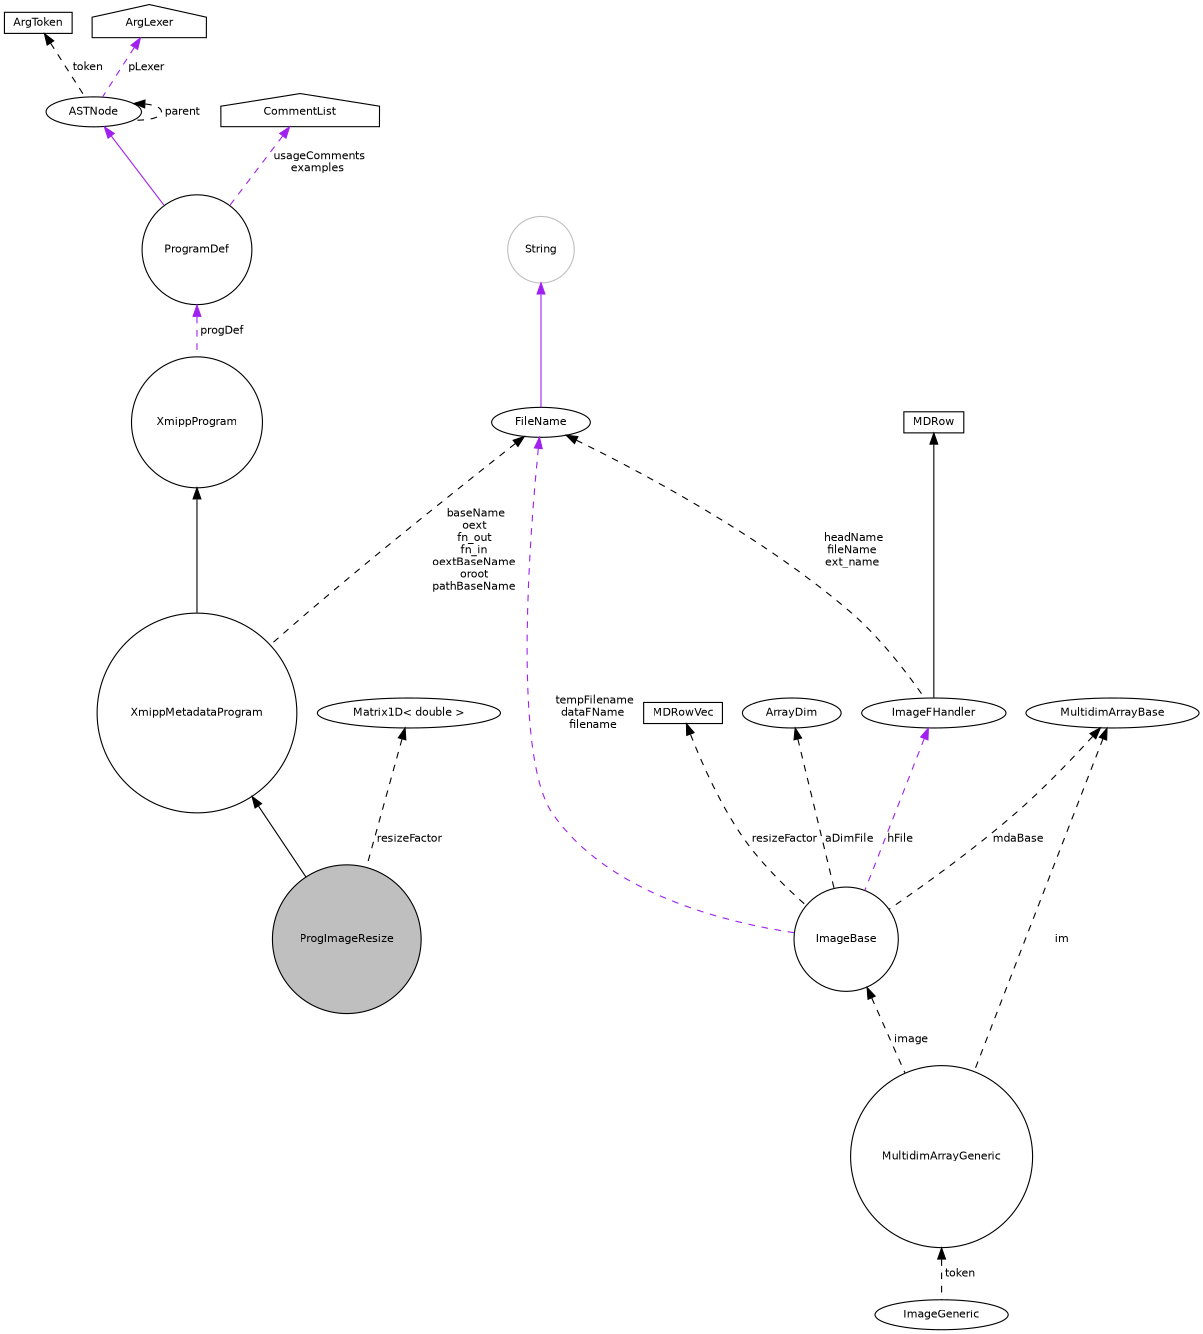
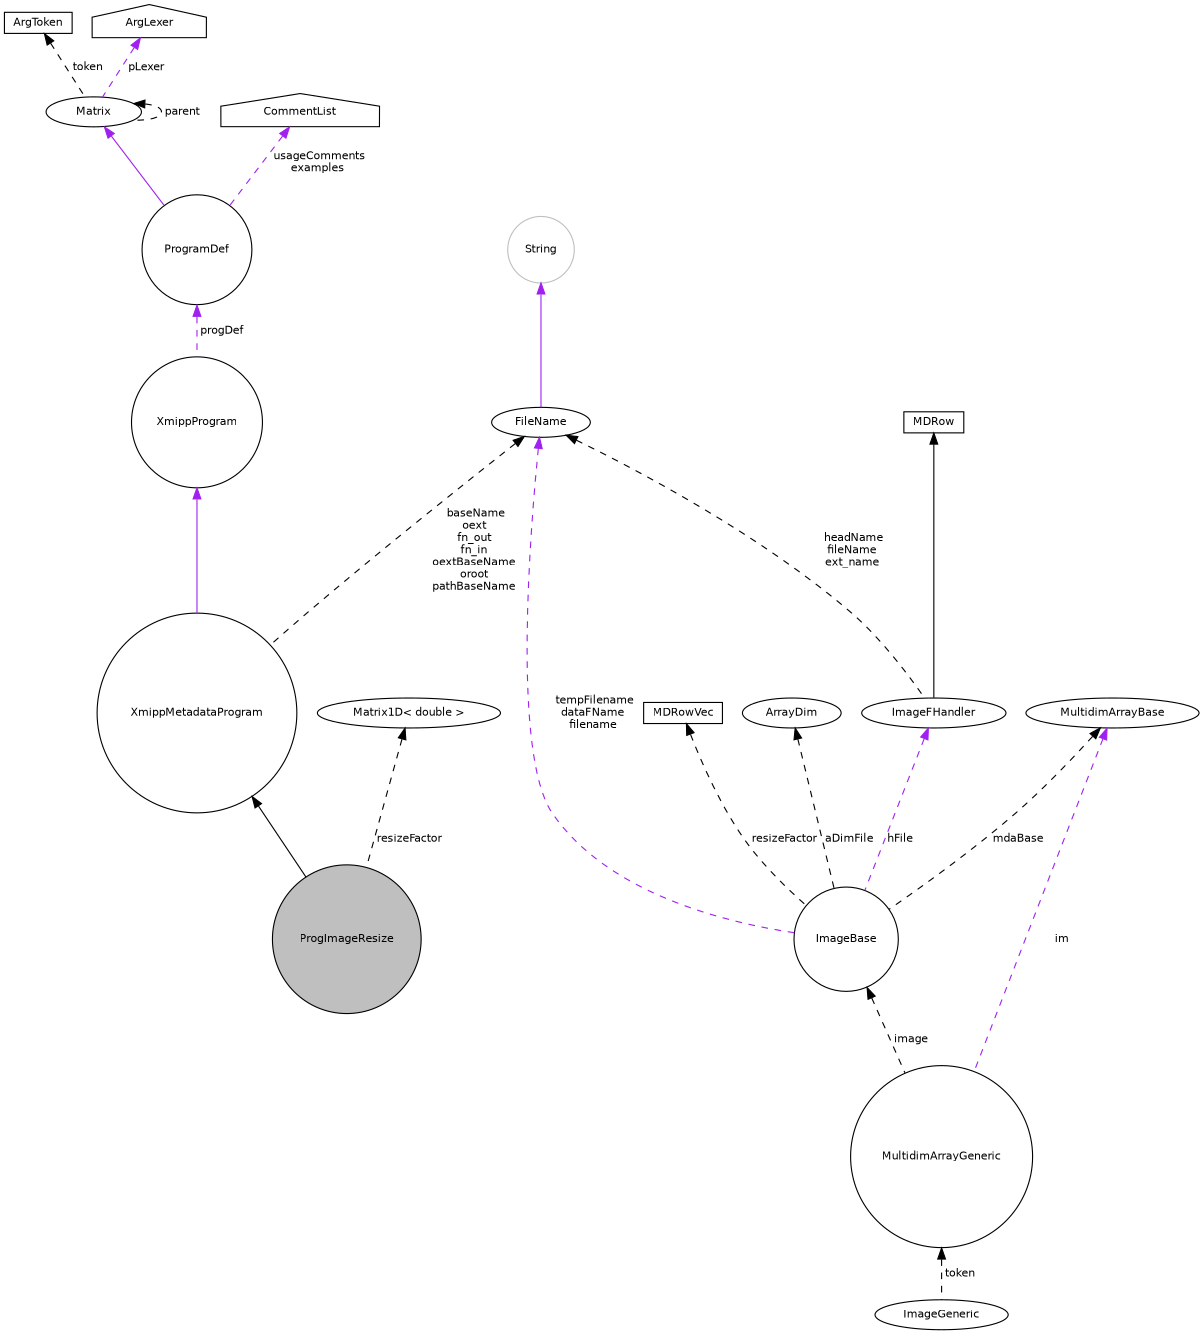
node "ASTNode": label "ASTNode" -> "Matrix"
edge "XmippMetadataProgram" -> "XmippProgram": color black -> purple
edge "MultidimArrayGeneric" -> "MultidimArrayBase": color black -> purple
